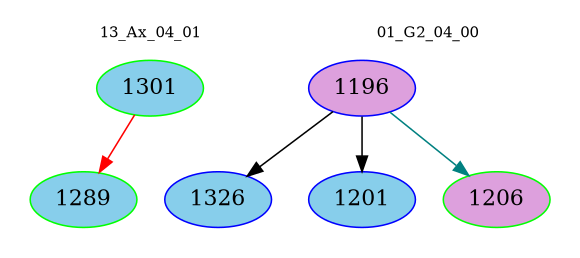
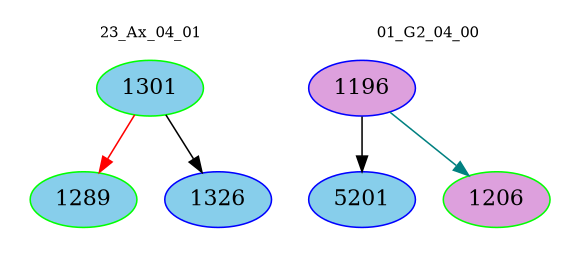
cluster "13_Ax_04_01": label "13_Ax_04_01" -> "23_Ax_04_01"
edge "1196" -> "1326": now "1301" -> "1326"
node "1201": label "1201" -> "5201"
